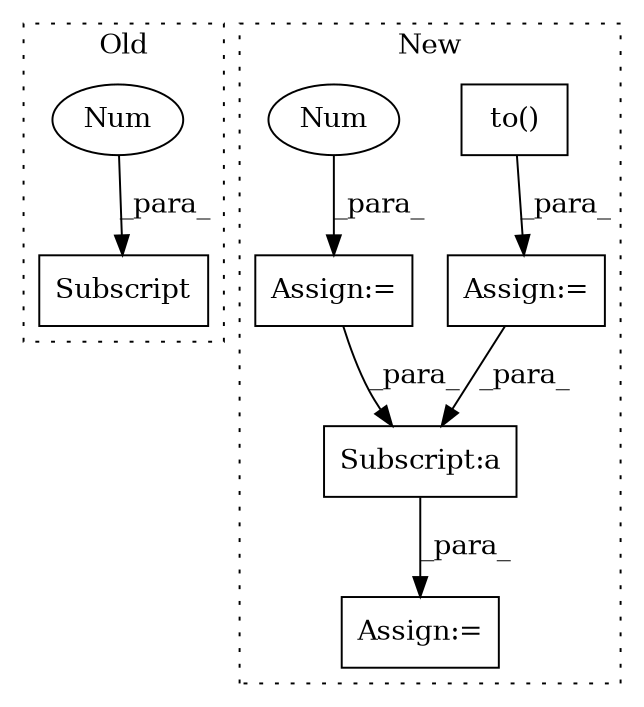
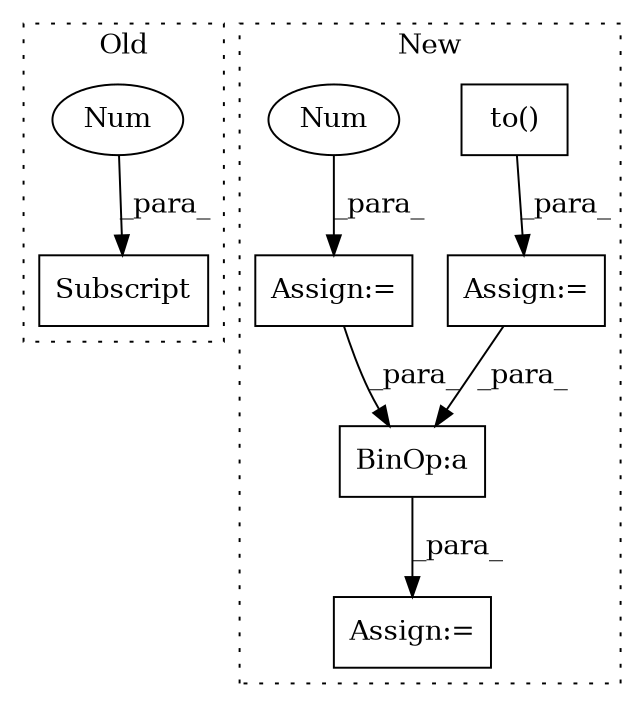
node "Subscript:a": label "Subscript:a" -> "BinOp:a"
